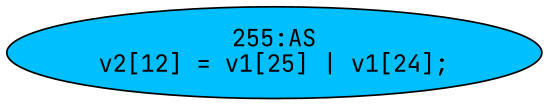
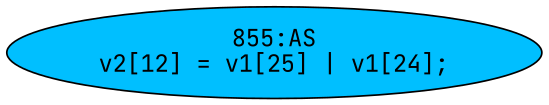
node "255:AS v2[12] = v1[25] | v1[24];": label "255:AS v2[12] = v1[25] | v1[24];" -> "855:AS v2[12] = v1[25] | v1[24];"
